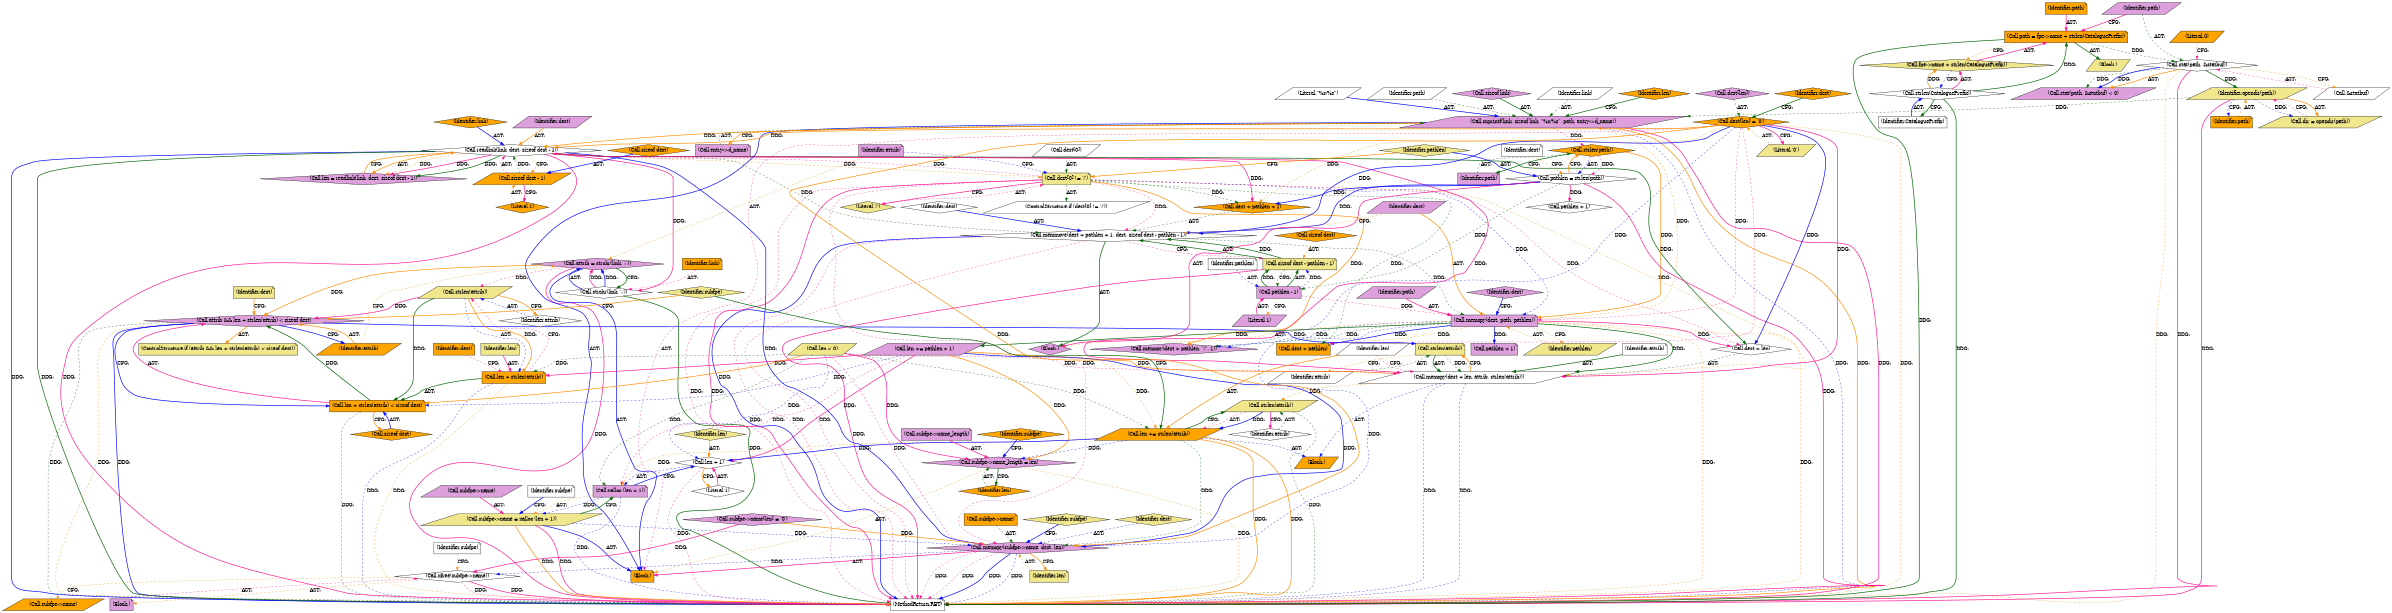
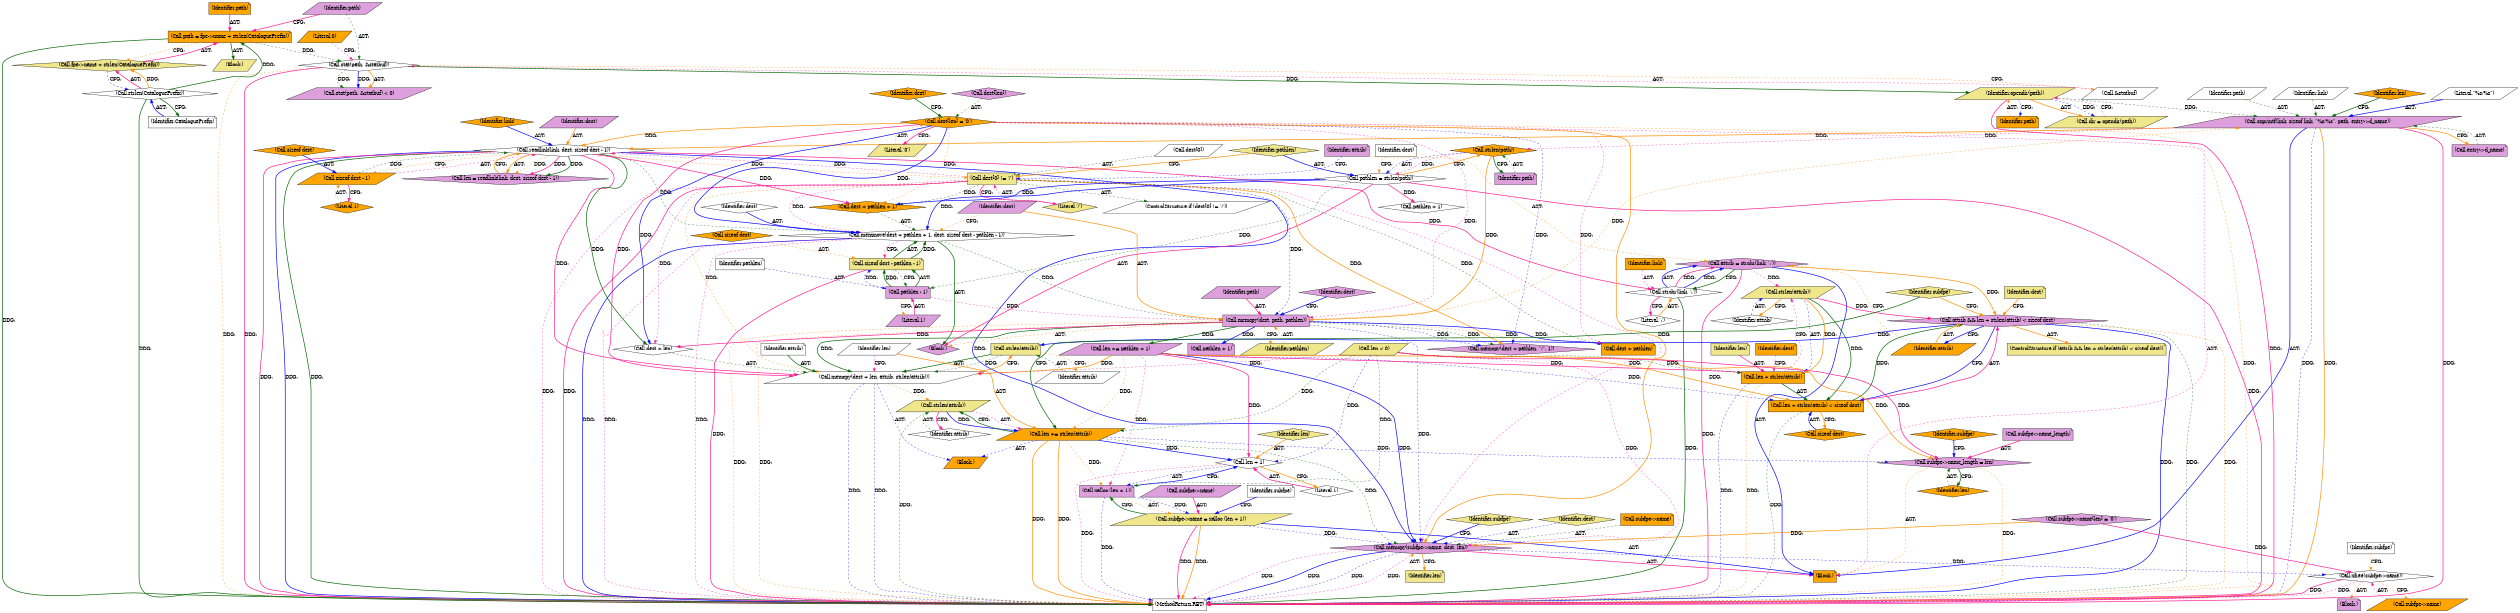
node "(Call,sizeof link)": removed
node "(Literal,':')": added
